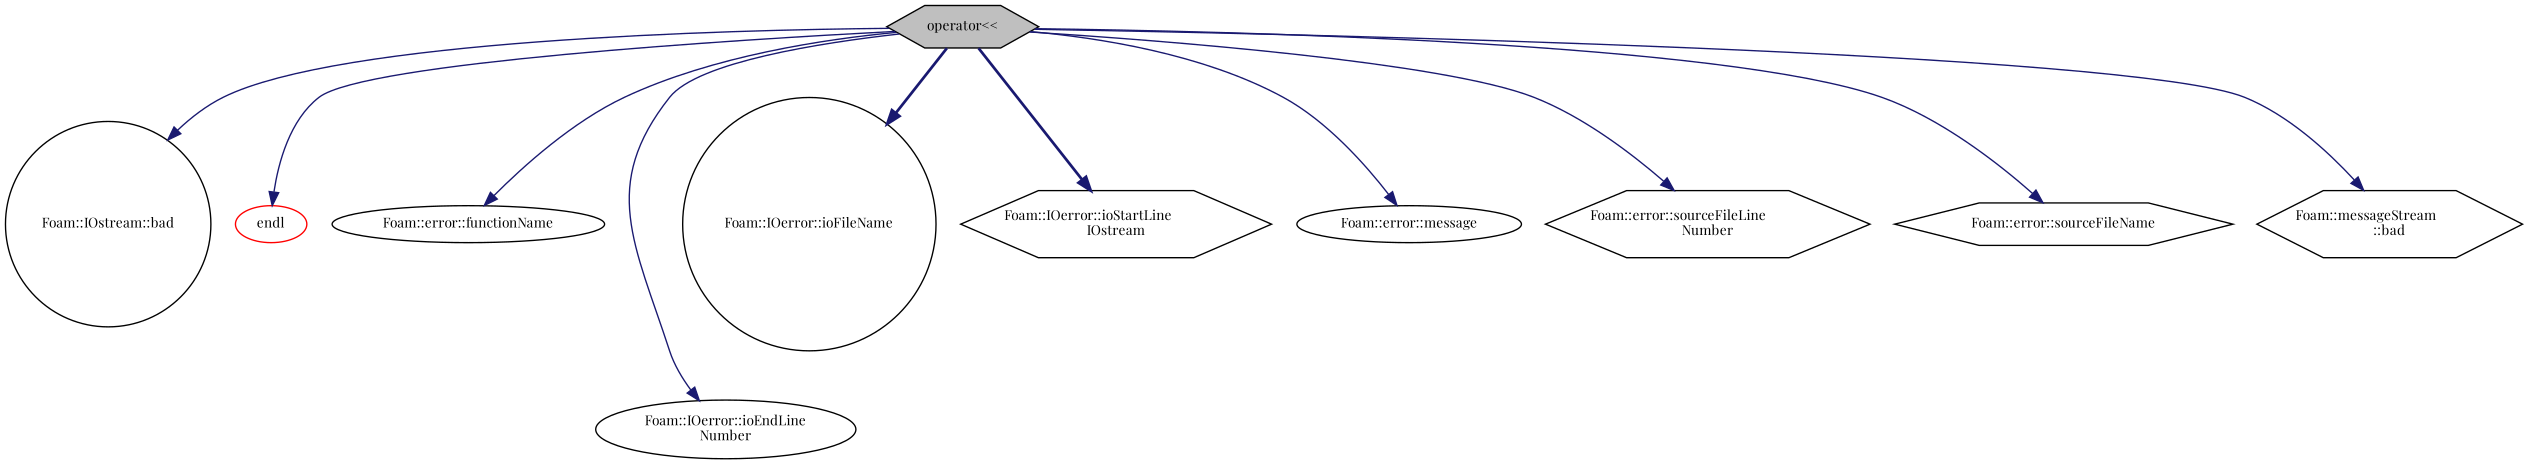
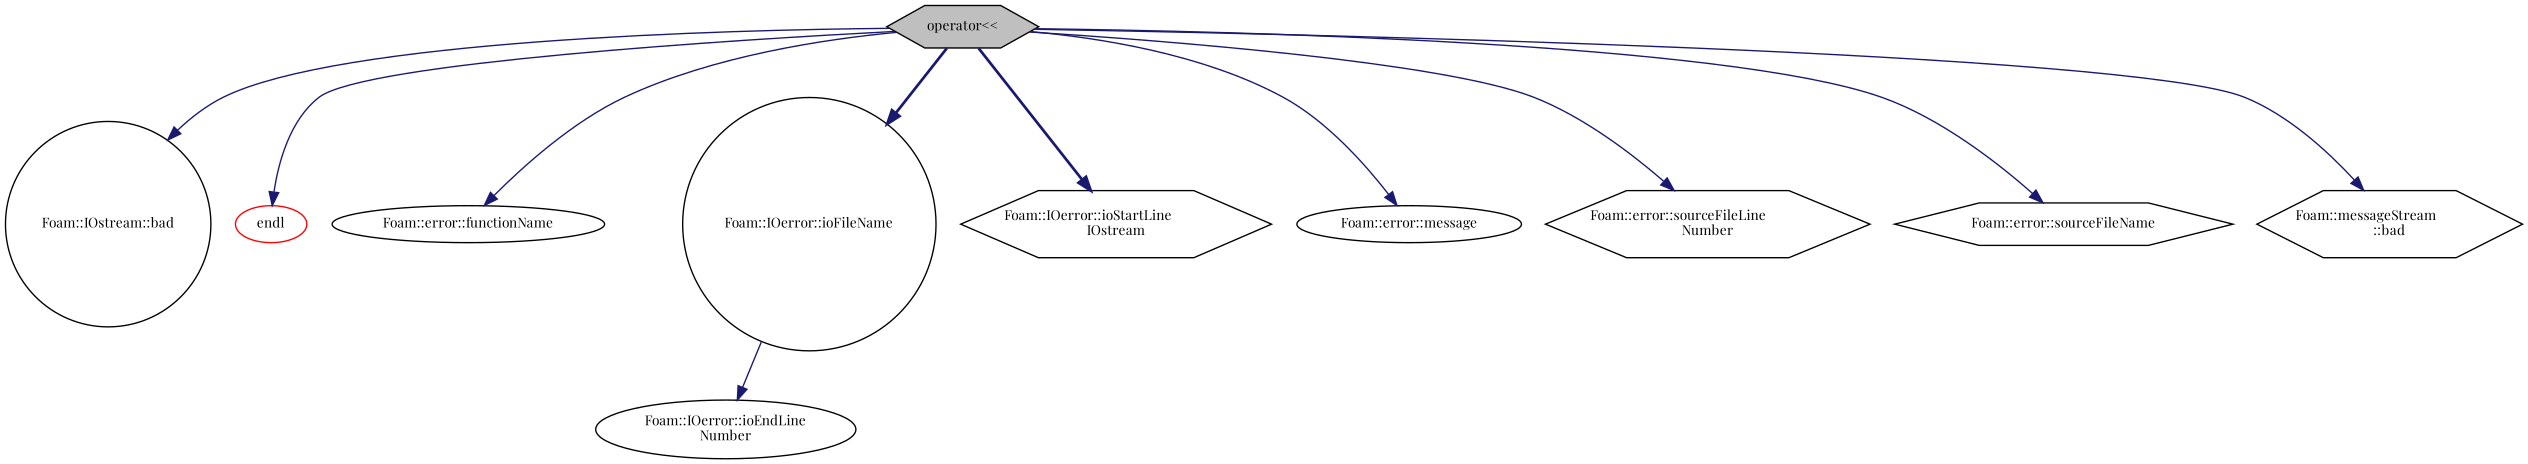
edge "operator<<" -> "Foam::IOerror::ioEndLine Number": now "Foam::IOerror::ioFileName" -> "Foam::IOerror::ioEndLine Number"
